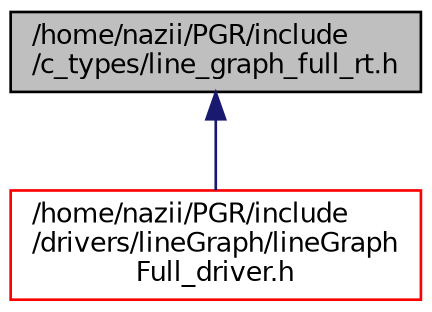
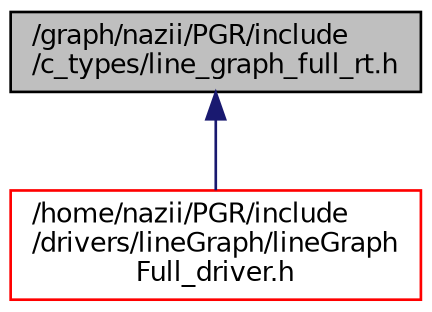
node "/home/nazii/PGR/include /c_types/line_graph_full_rt.h": label "/home/nazii/PGR/include /c_types/line_graph_full_rt.h" -> "/graph/nazii/PGR/include /c_types/line_graph_full_rt.h"
